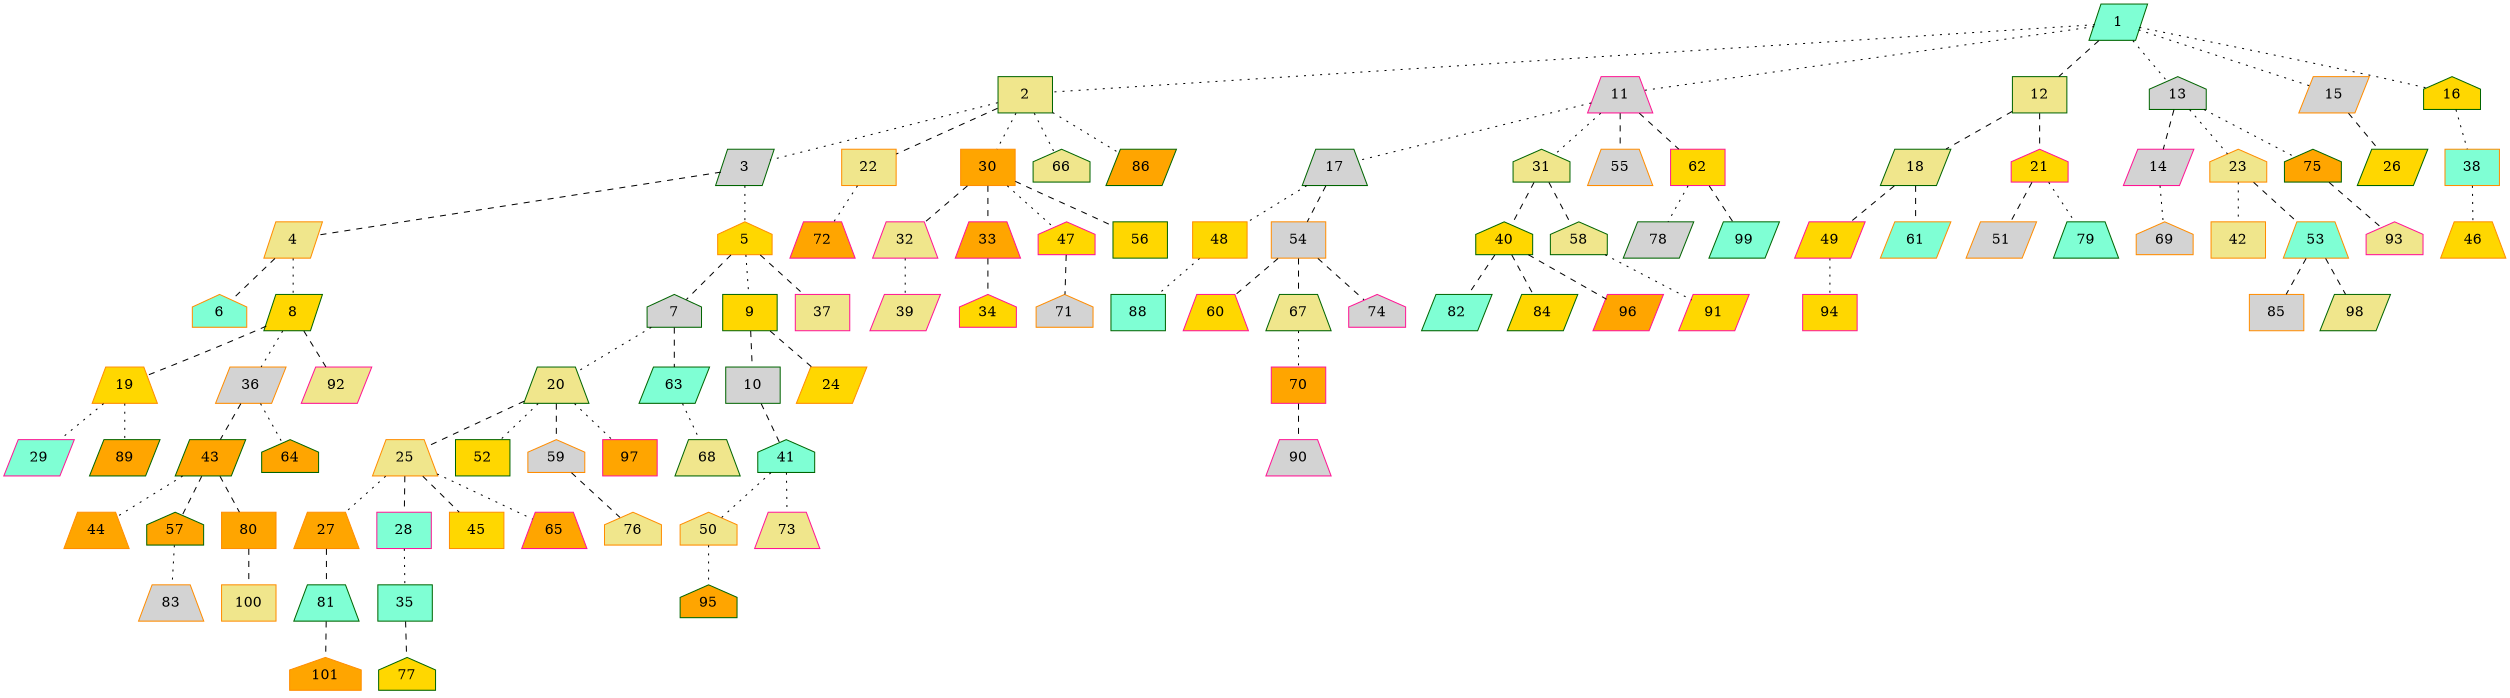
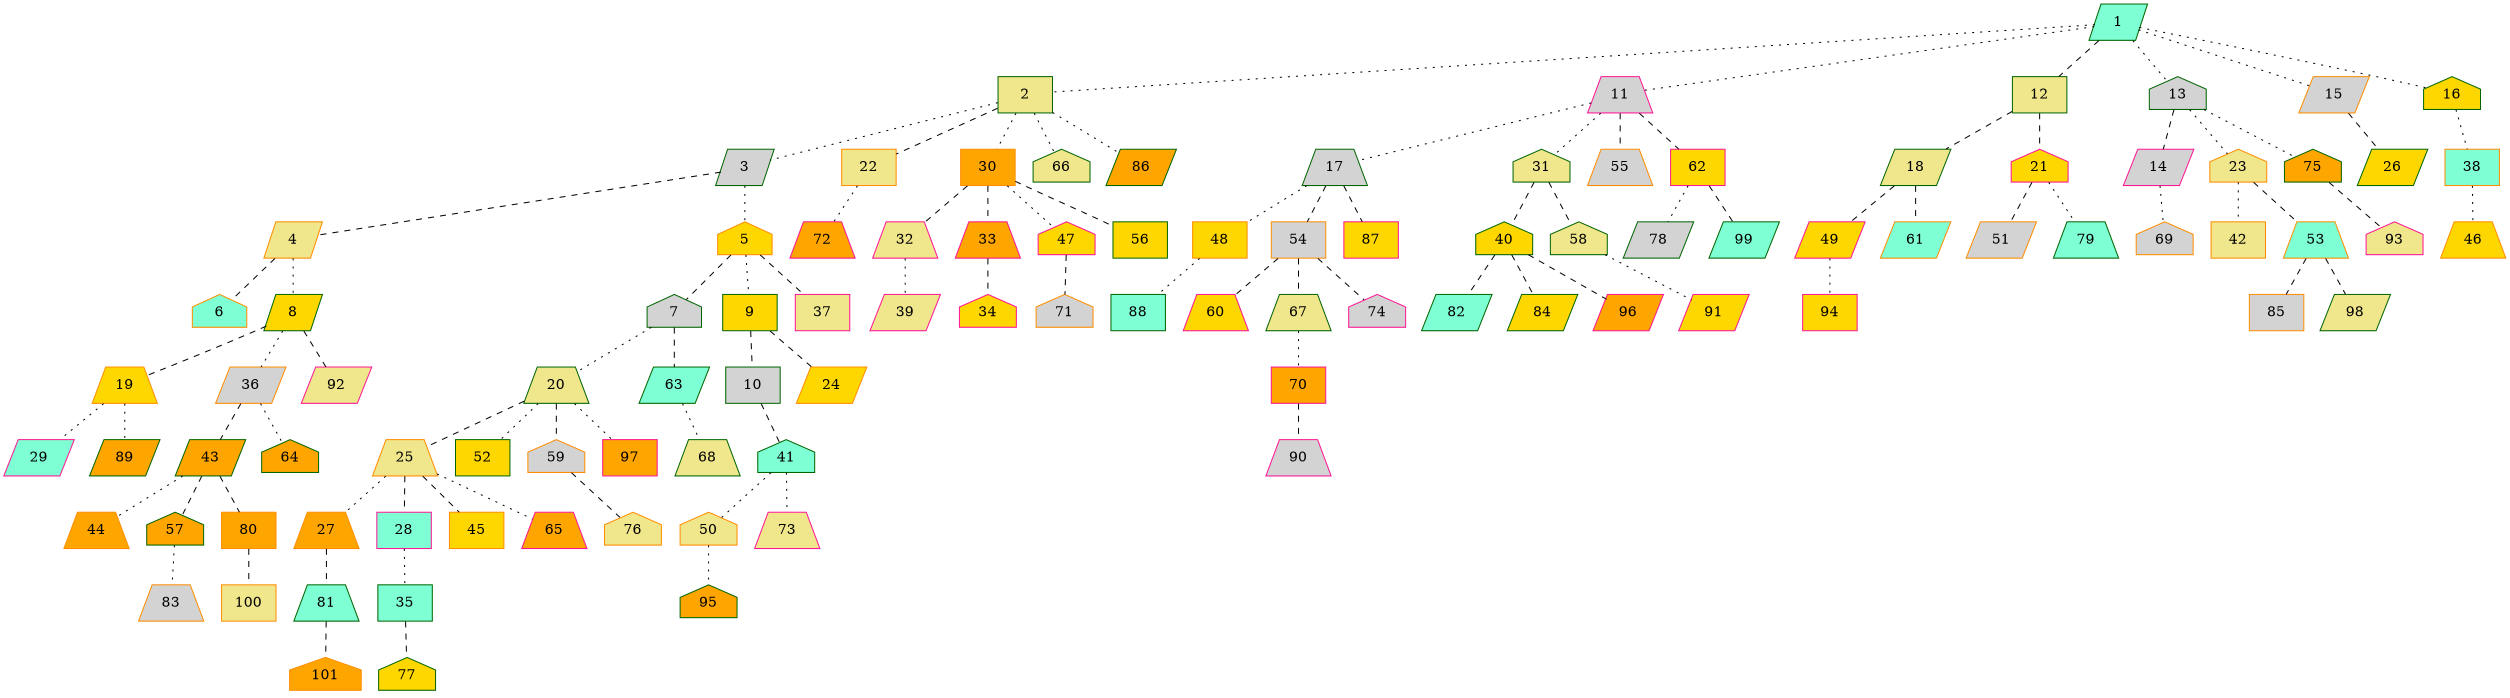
node "87": added
